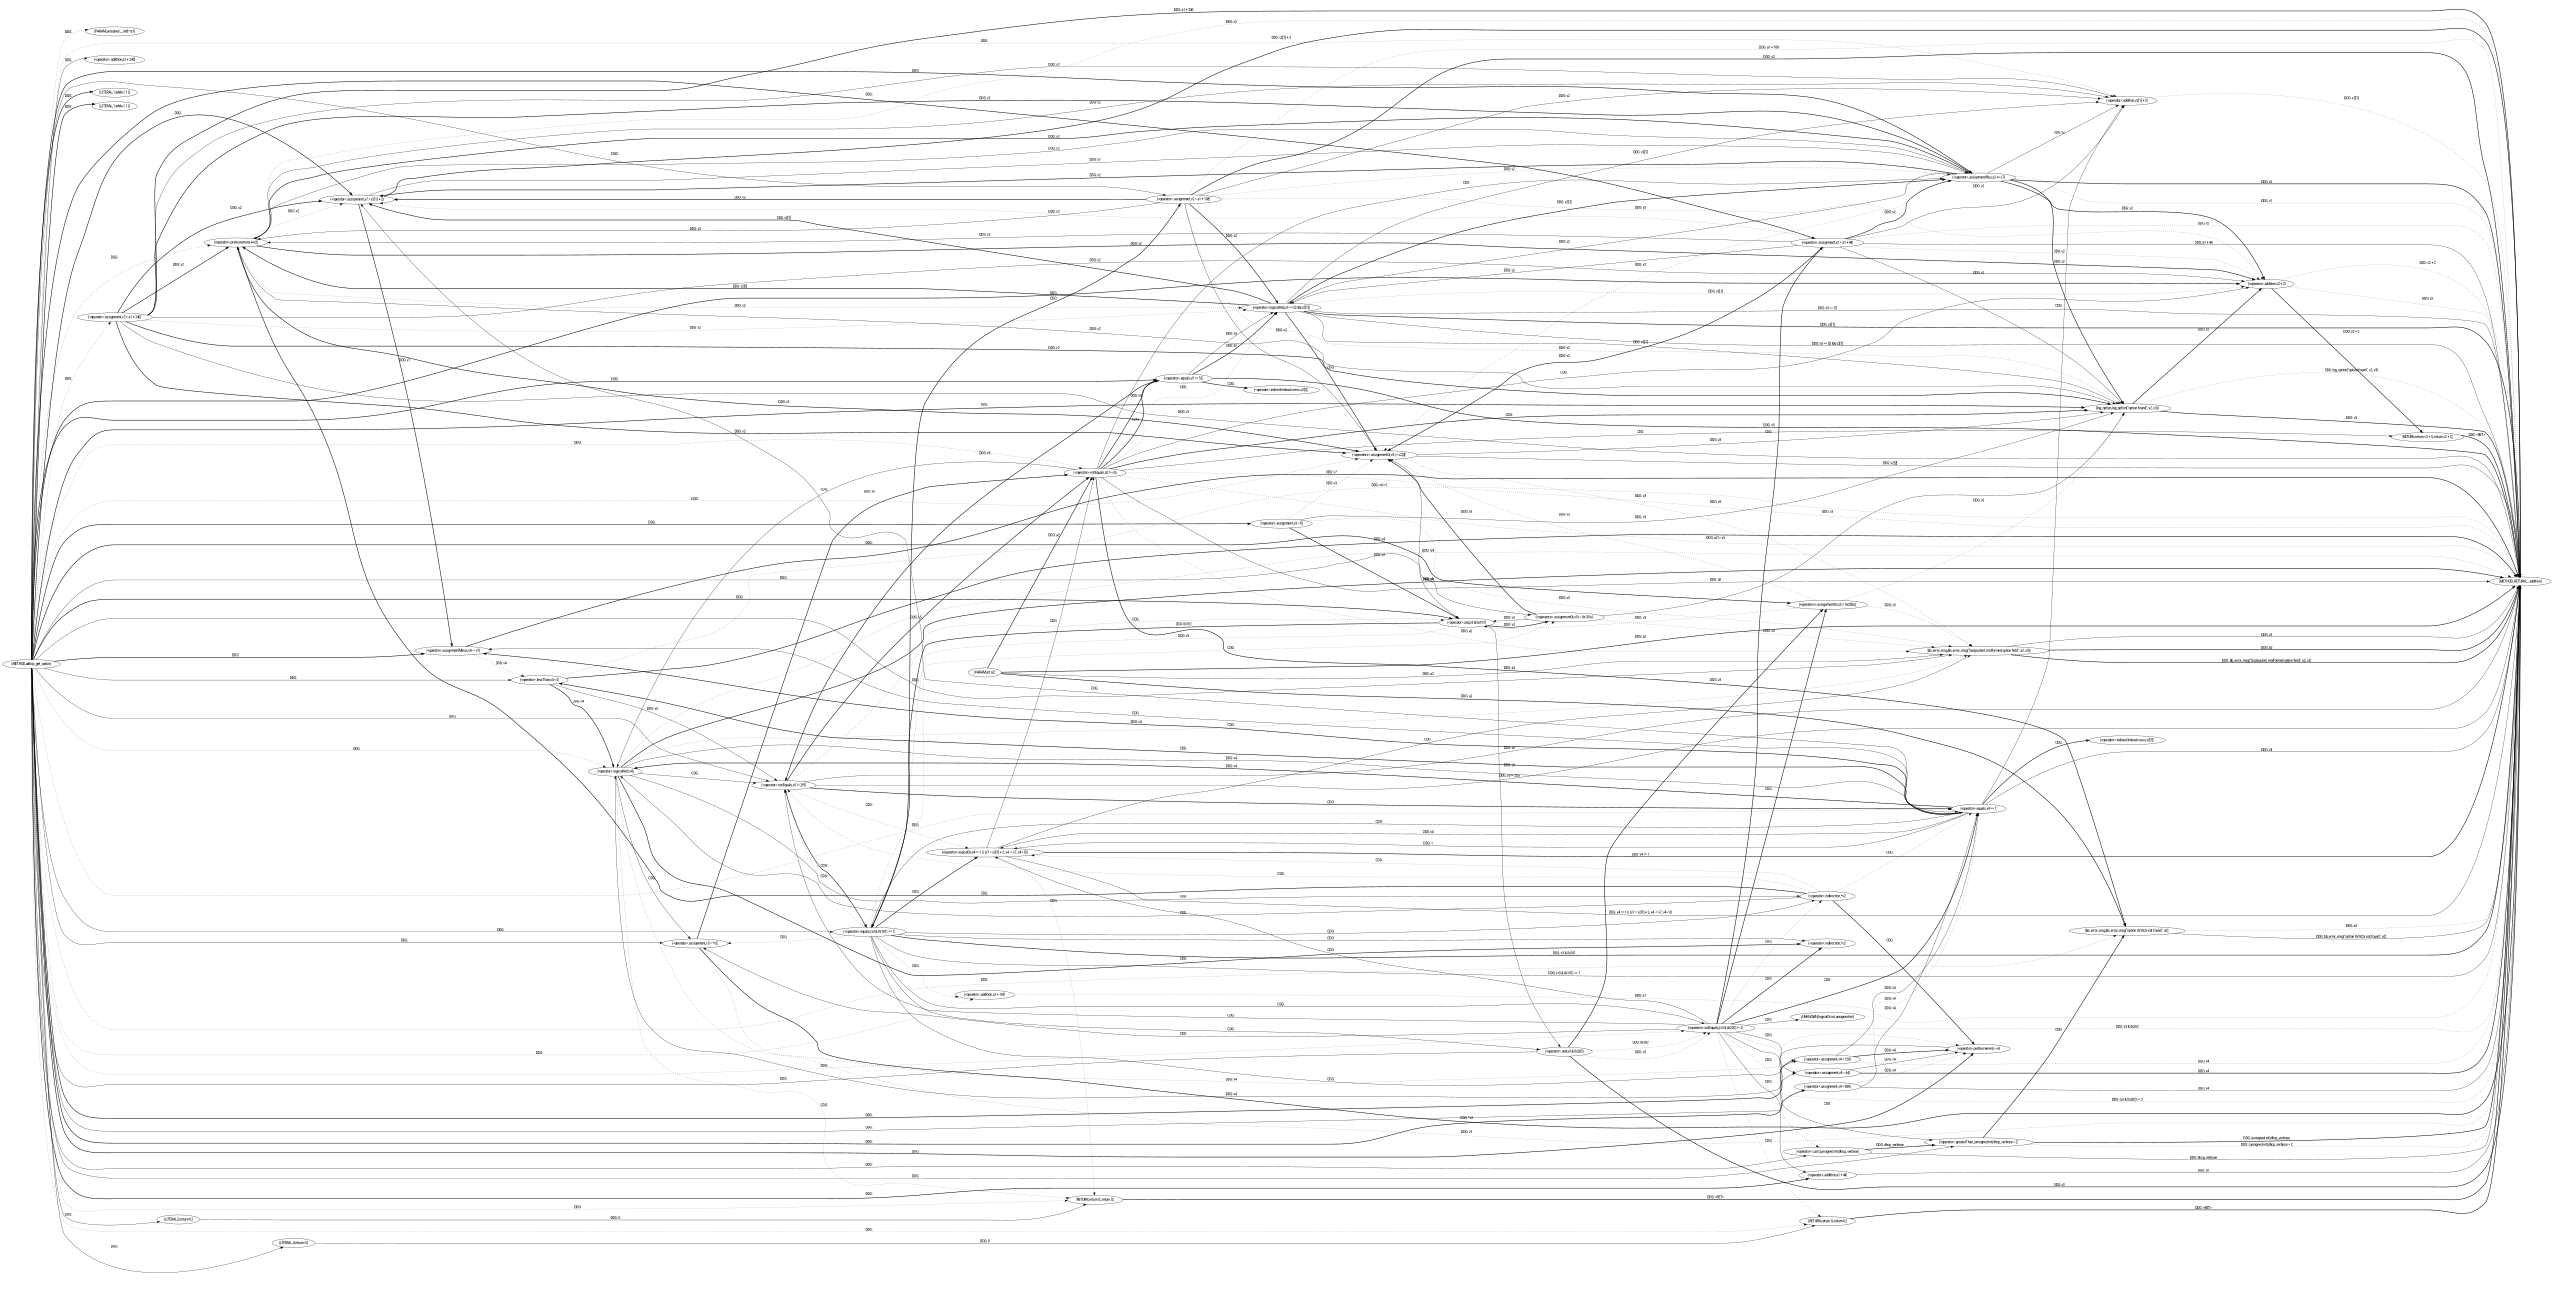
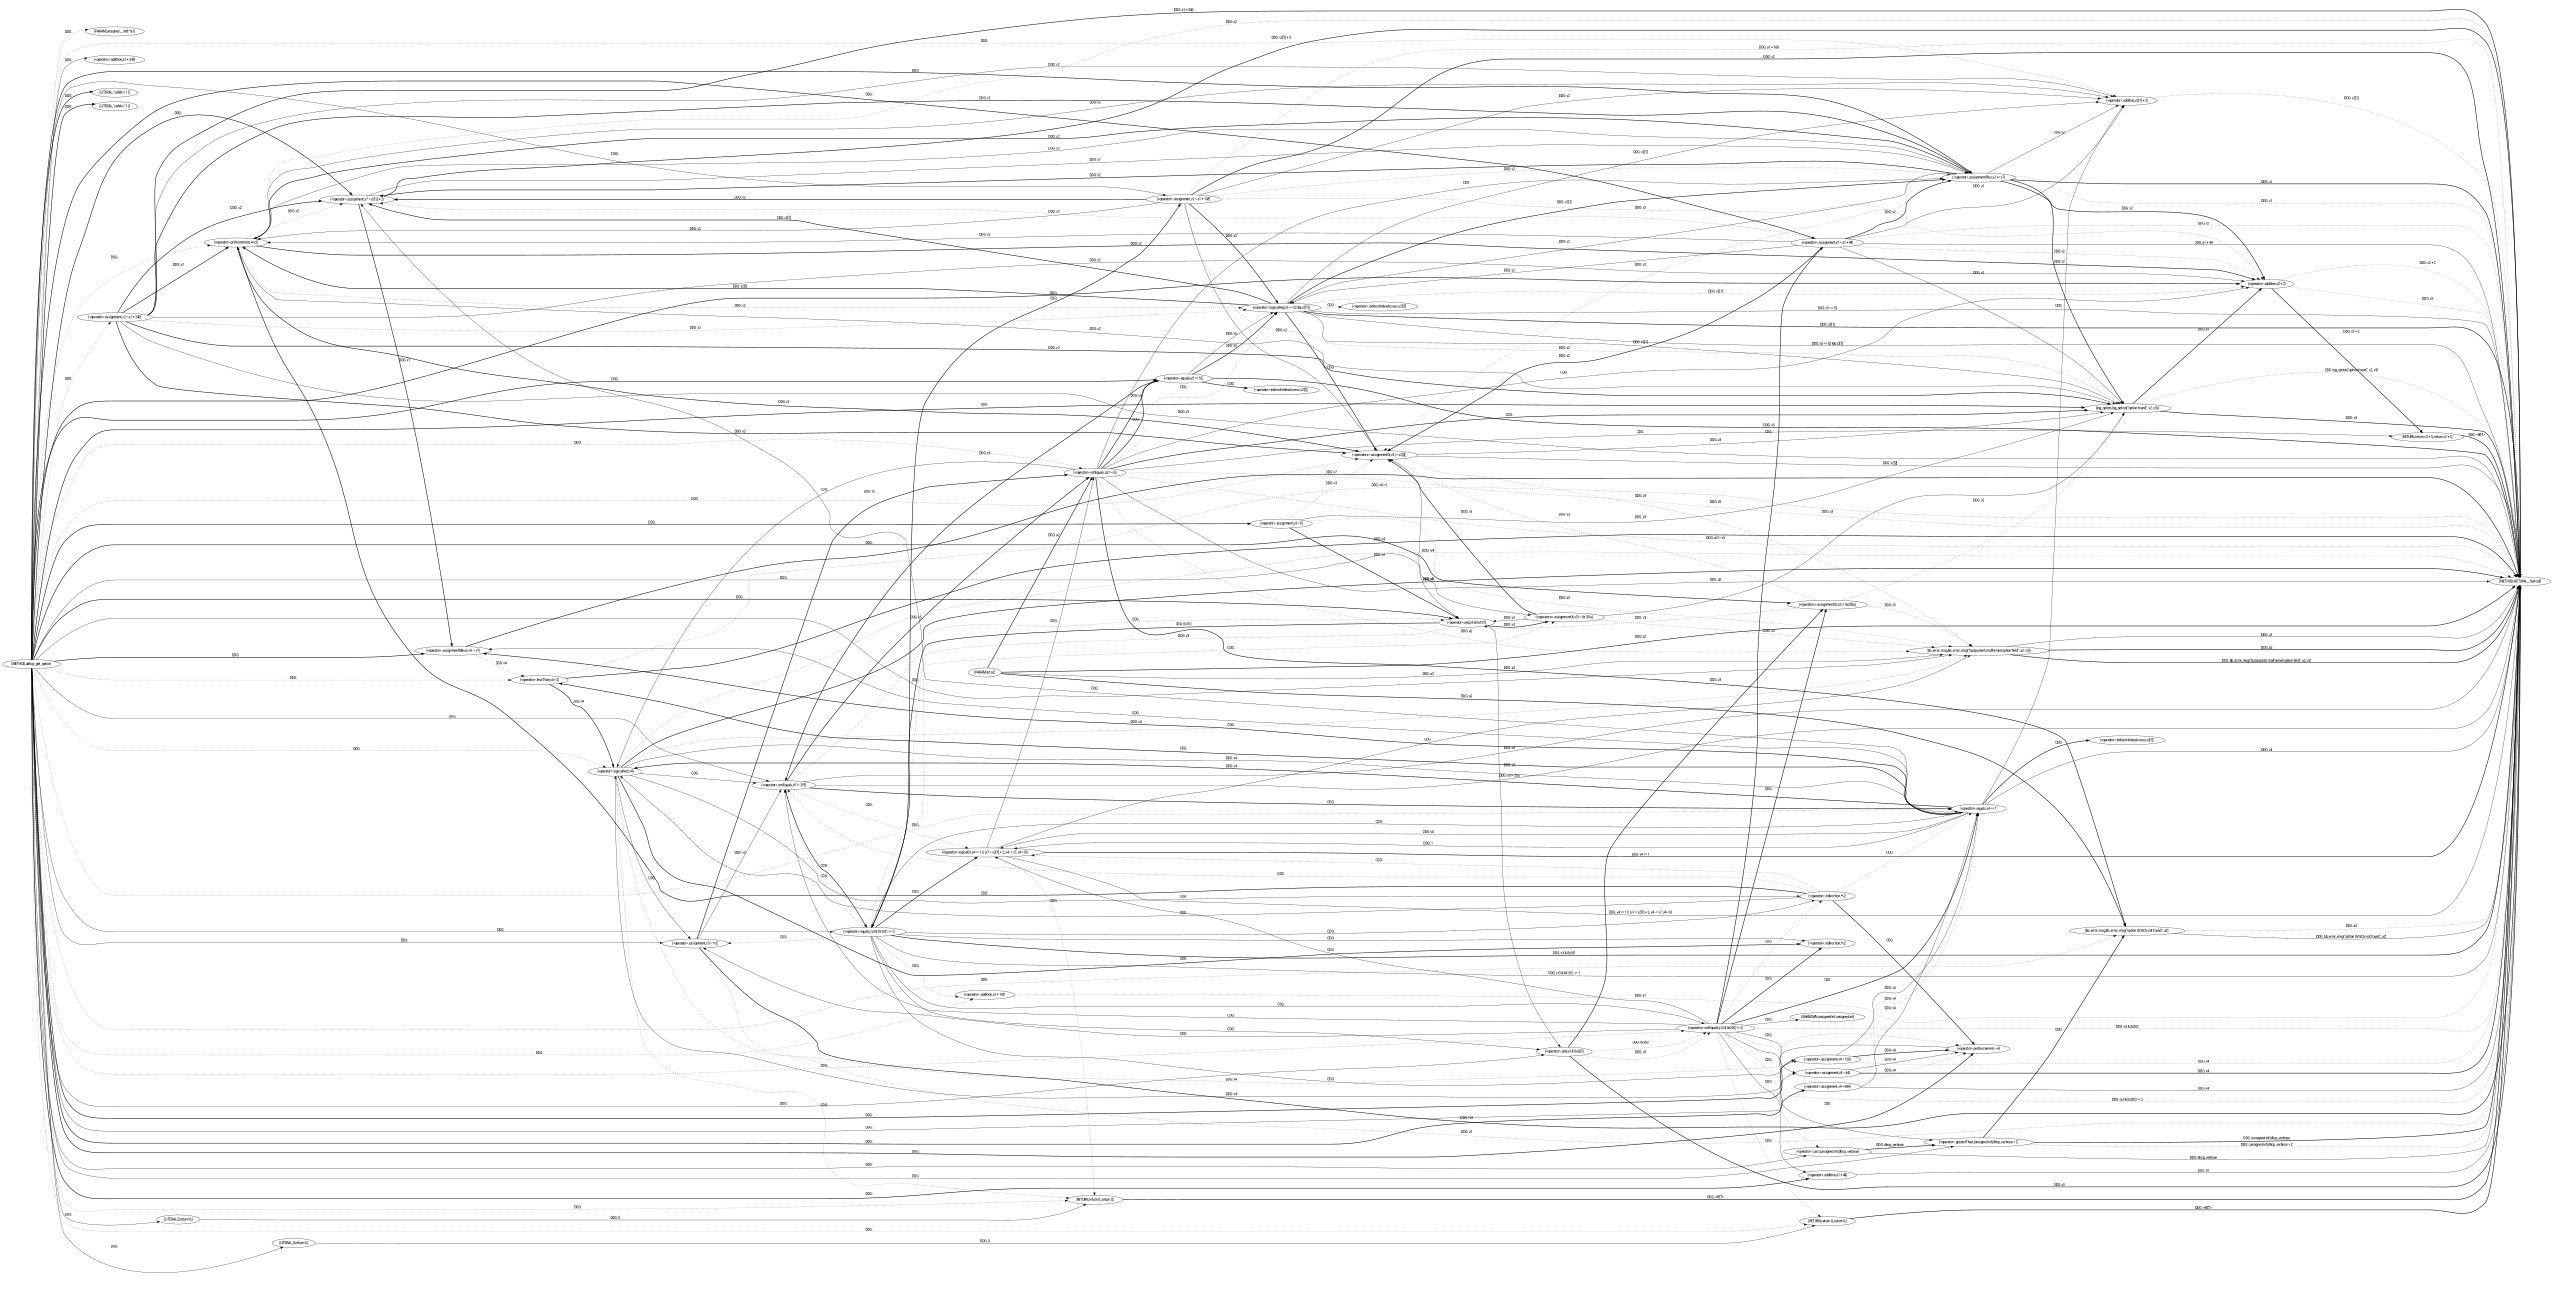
node "(<operator>.indirectIndexAccess,v2[2])": added
node "(METHOD_RETURN,__addition)": label "(METHOD_RETURN,__addition)" -> "(METHOD_RETURN,__fastcall)"
edge "(METHOD,udhcp_get_option)" -> "(<operator>.lessThan,v4 < 0)": style solid -> dotted
edge "(<operator>.lessThan,v4 < 0)" -> "(<operator>.notEquals,v5 != 255)": now "(<operator>.assignment,v5 = *v2)" -> "(<operator>.notEquals,v5 != 255)"
node "(UNKNOWN,logicalOr int,unsigned int)": label "(UNKNOWN,logicalOr int,unsigned int)" -> "(UNKNOWN,unsigned int,unsigned int)"
edge "(<operator>.and,v3 & 0x202)" -> "(METHOD,udhcp_get_option)": reversed
